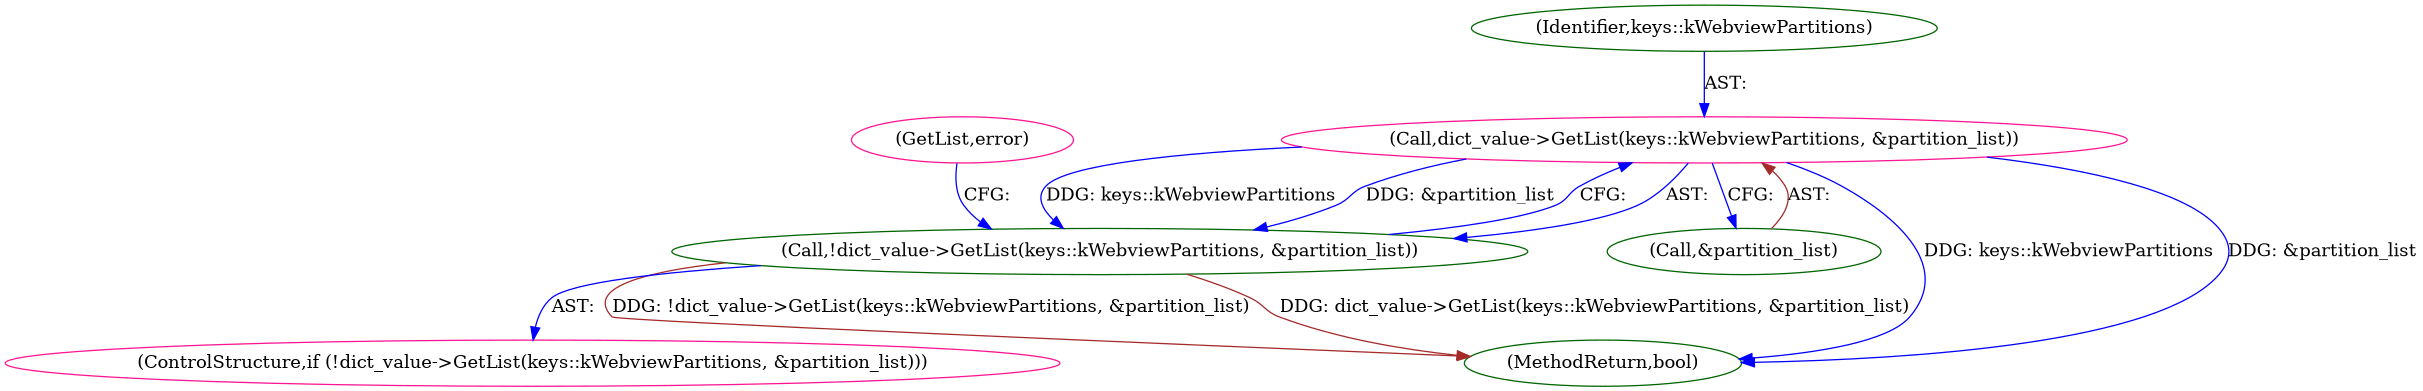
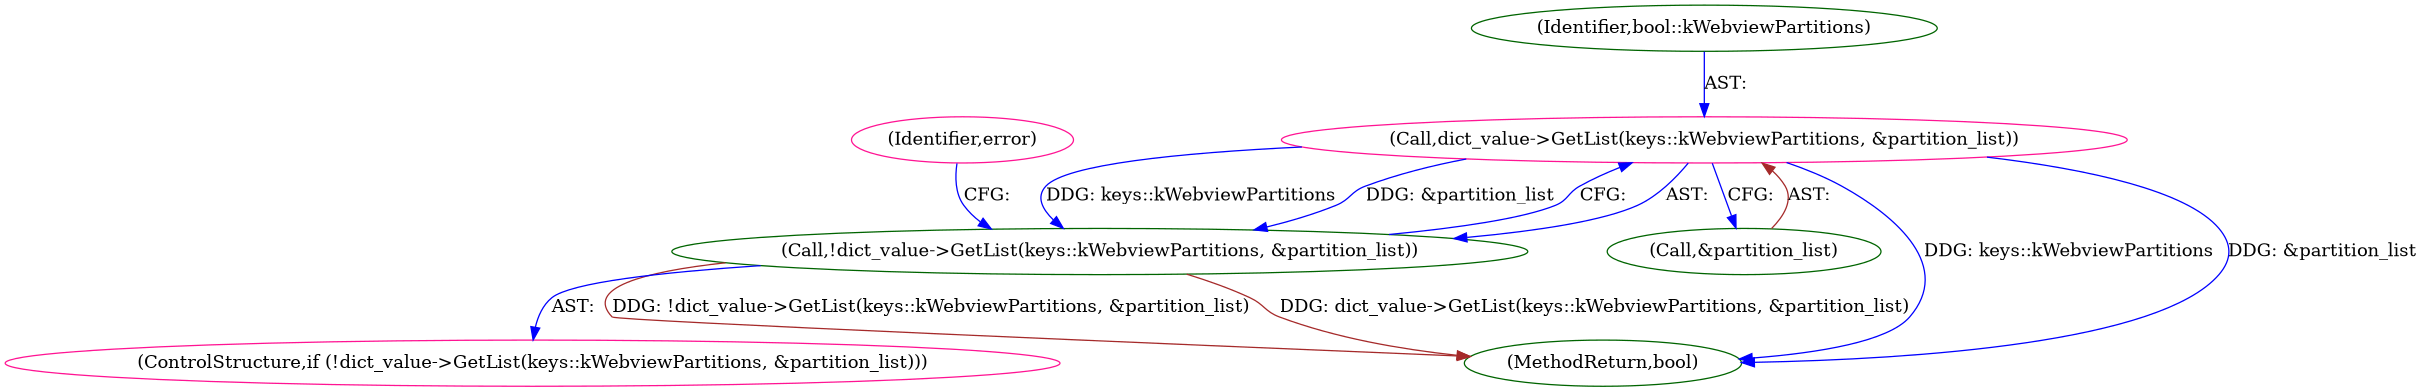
node "(Identifier,keys::kWebviewPartitions)": label "(Identifier,keys::kWebviewPartitions)" -> "(Identifier,bool::kWebviewPartitions)"
node "(GetList,error)": label "(GetList,error)" -> "(Identifier,error)"
